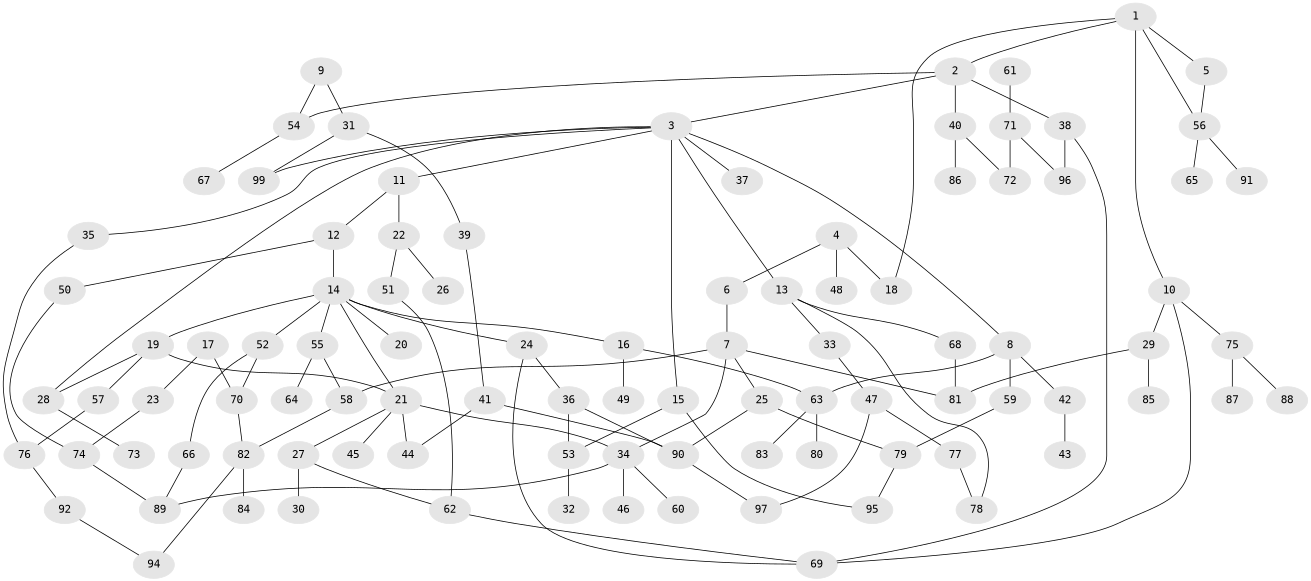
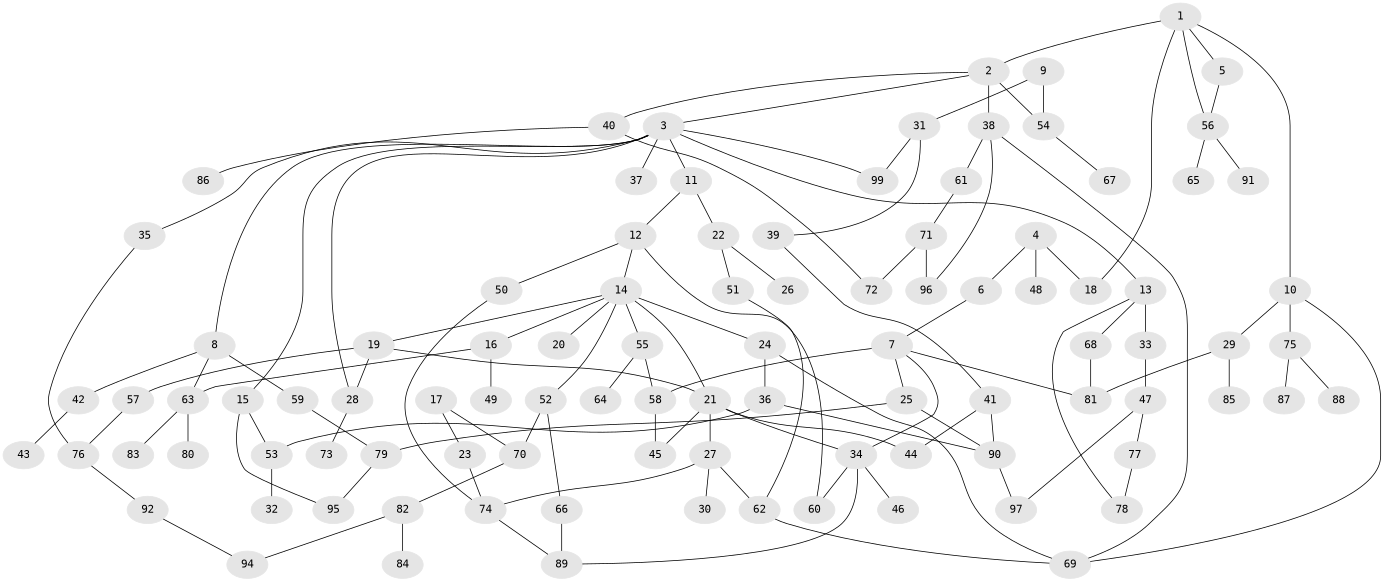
edge "38" -- "61": added
edge "12" -- "60": added
edge "58" -- "82": now "58" -- "45"
edge "27" -- "74": added
